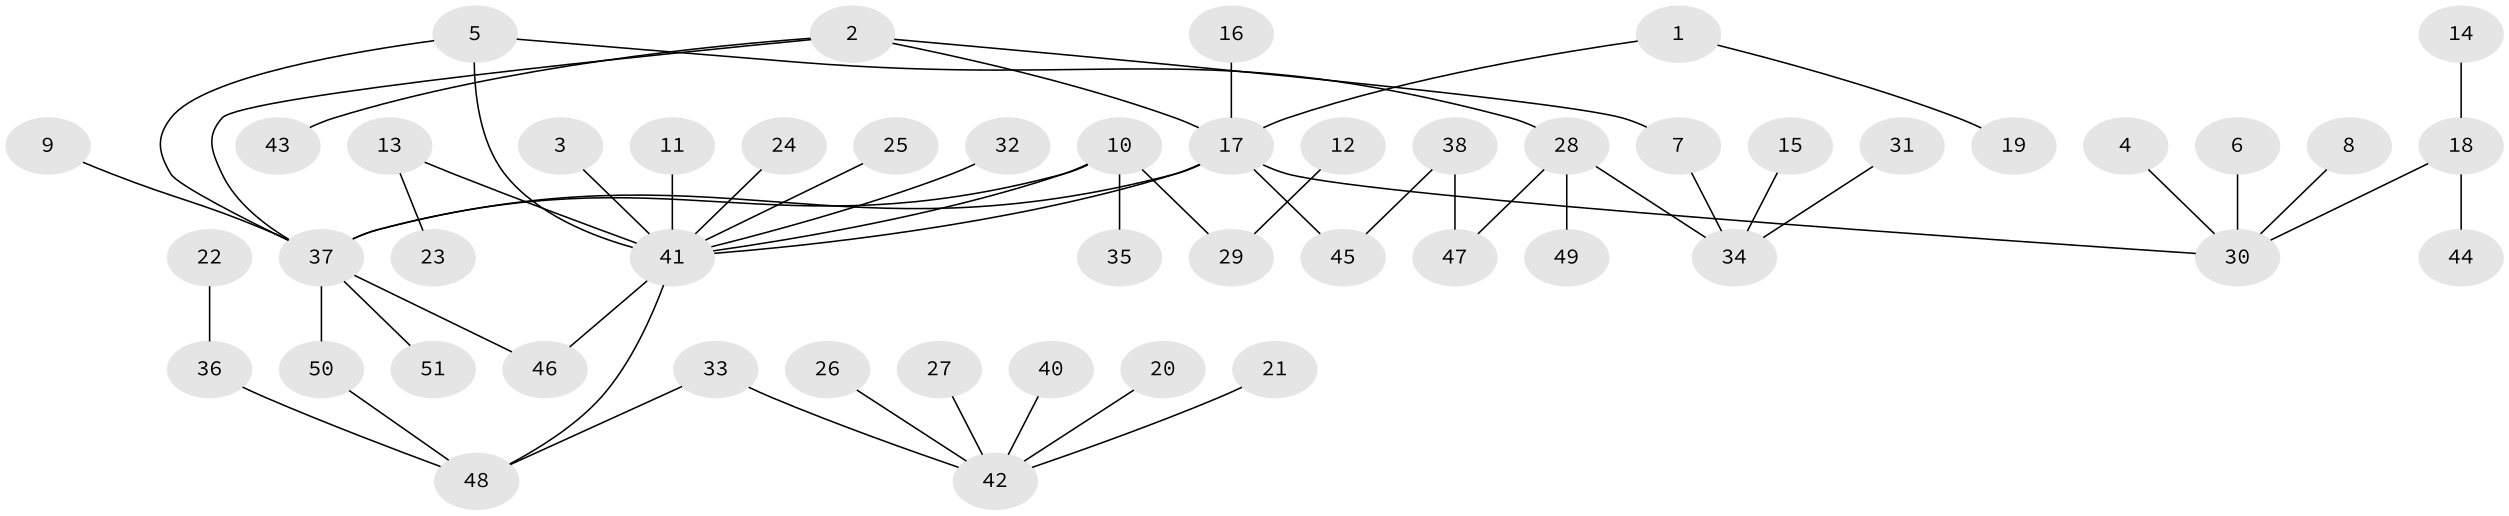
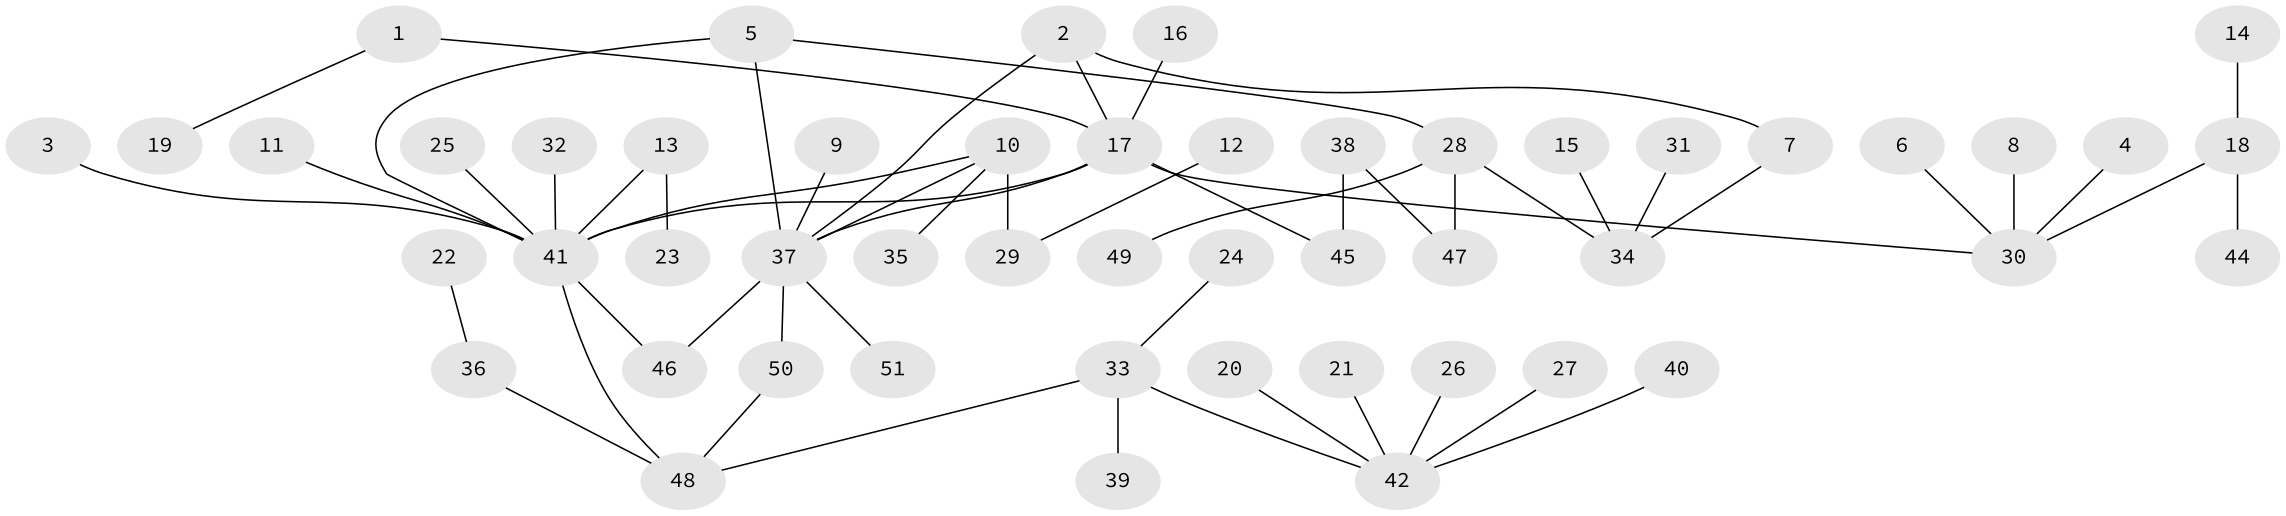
node "43": removed
edge "24" -- "41": now "24" -- "33"
node "39": added
